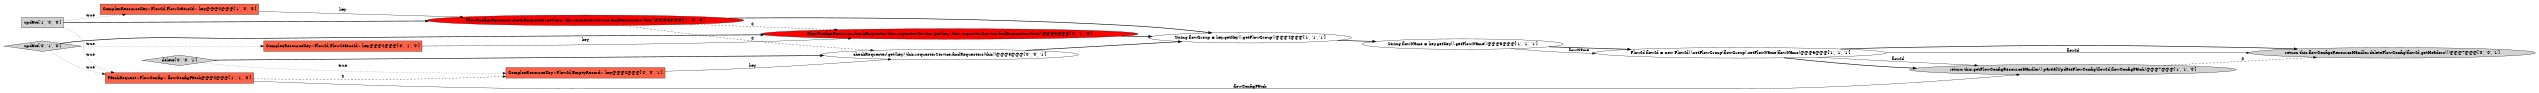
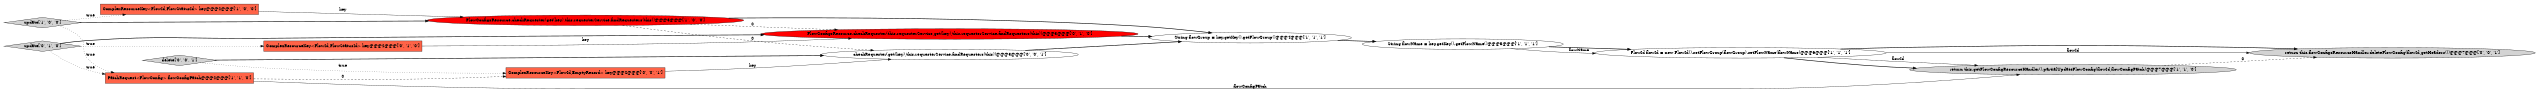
node "update['1', '0', '0']": shape box -> diamond
